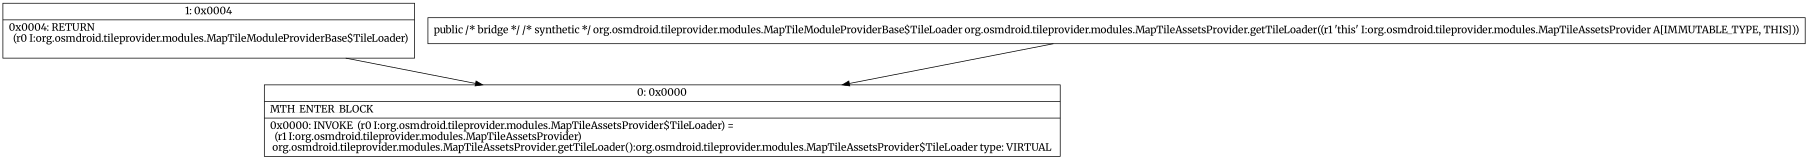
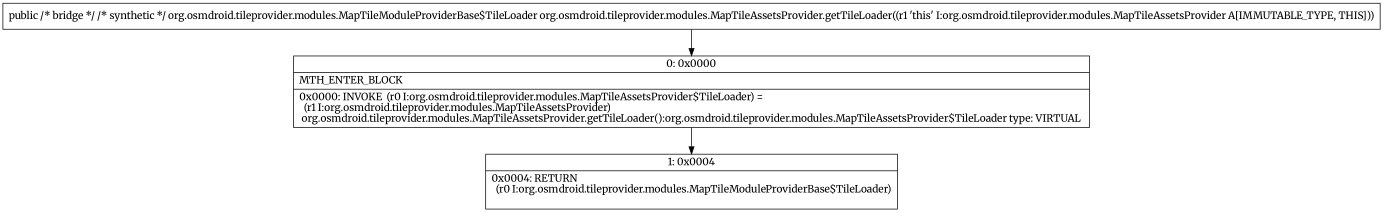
edge "1: 0x0004" -> "0: 0x0000": reversed
